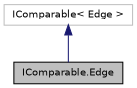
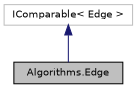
node "IComparable.Edge": label "IComparable.Edge" -> "Algorithms.Edge"
